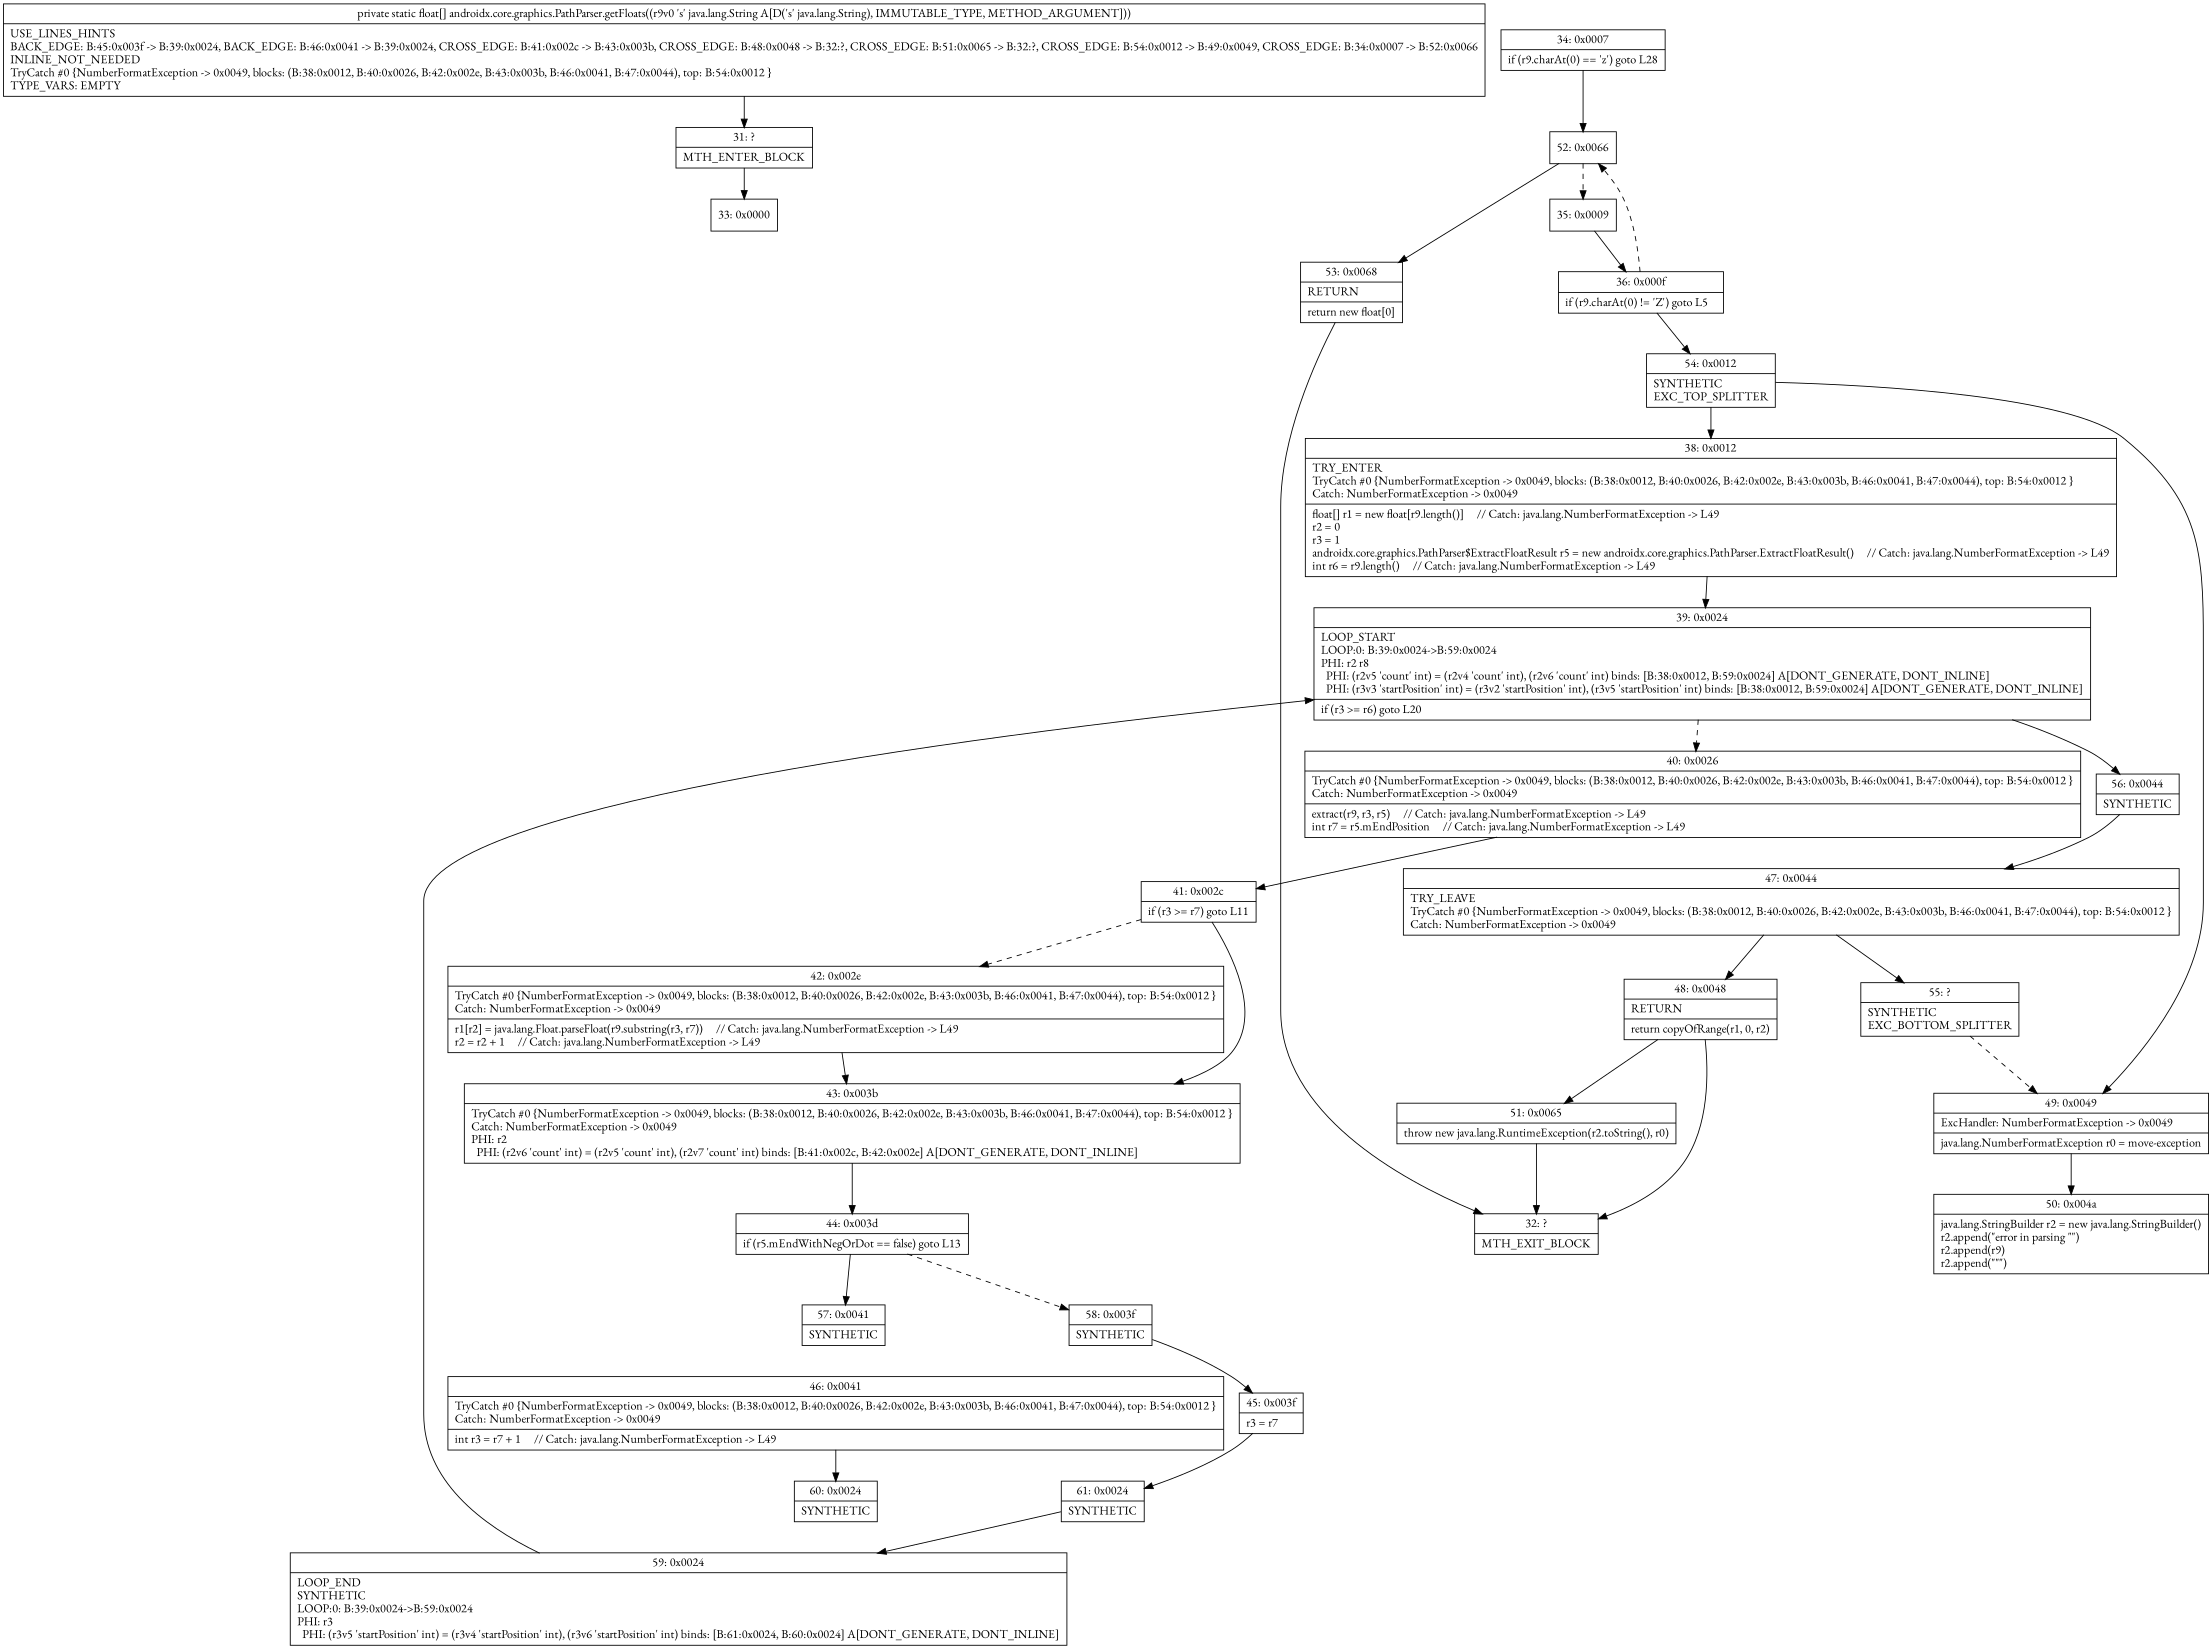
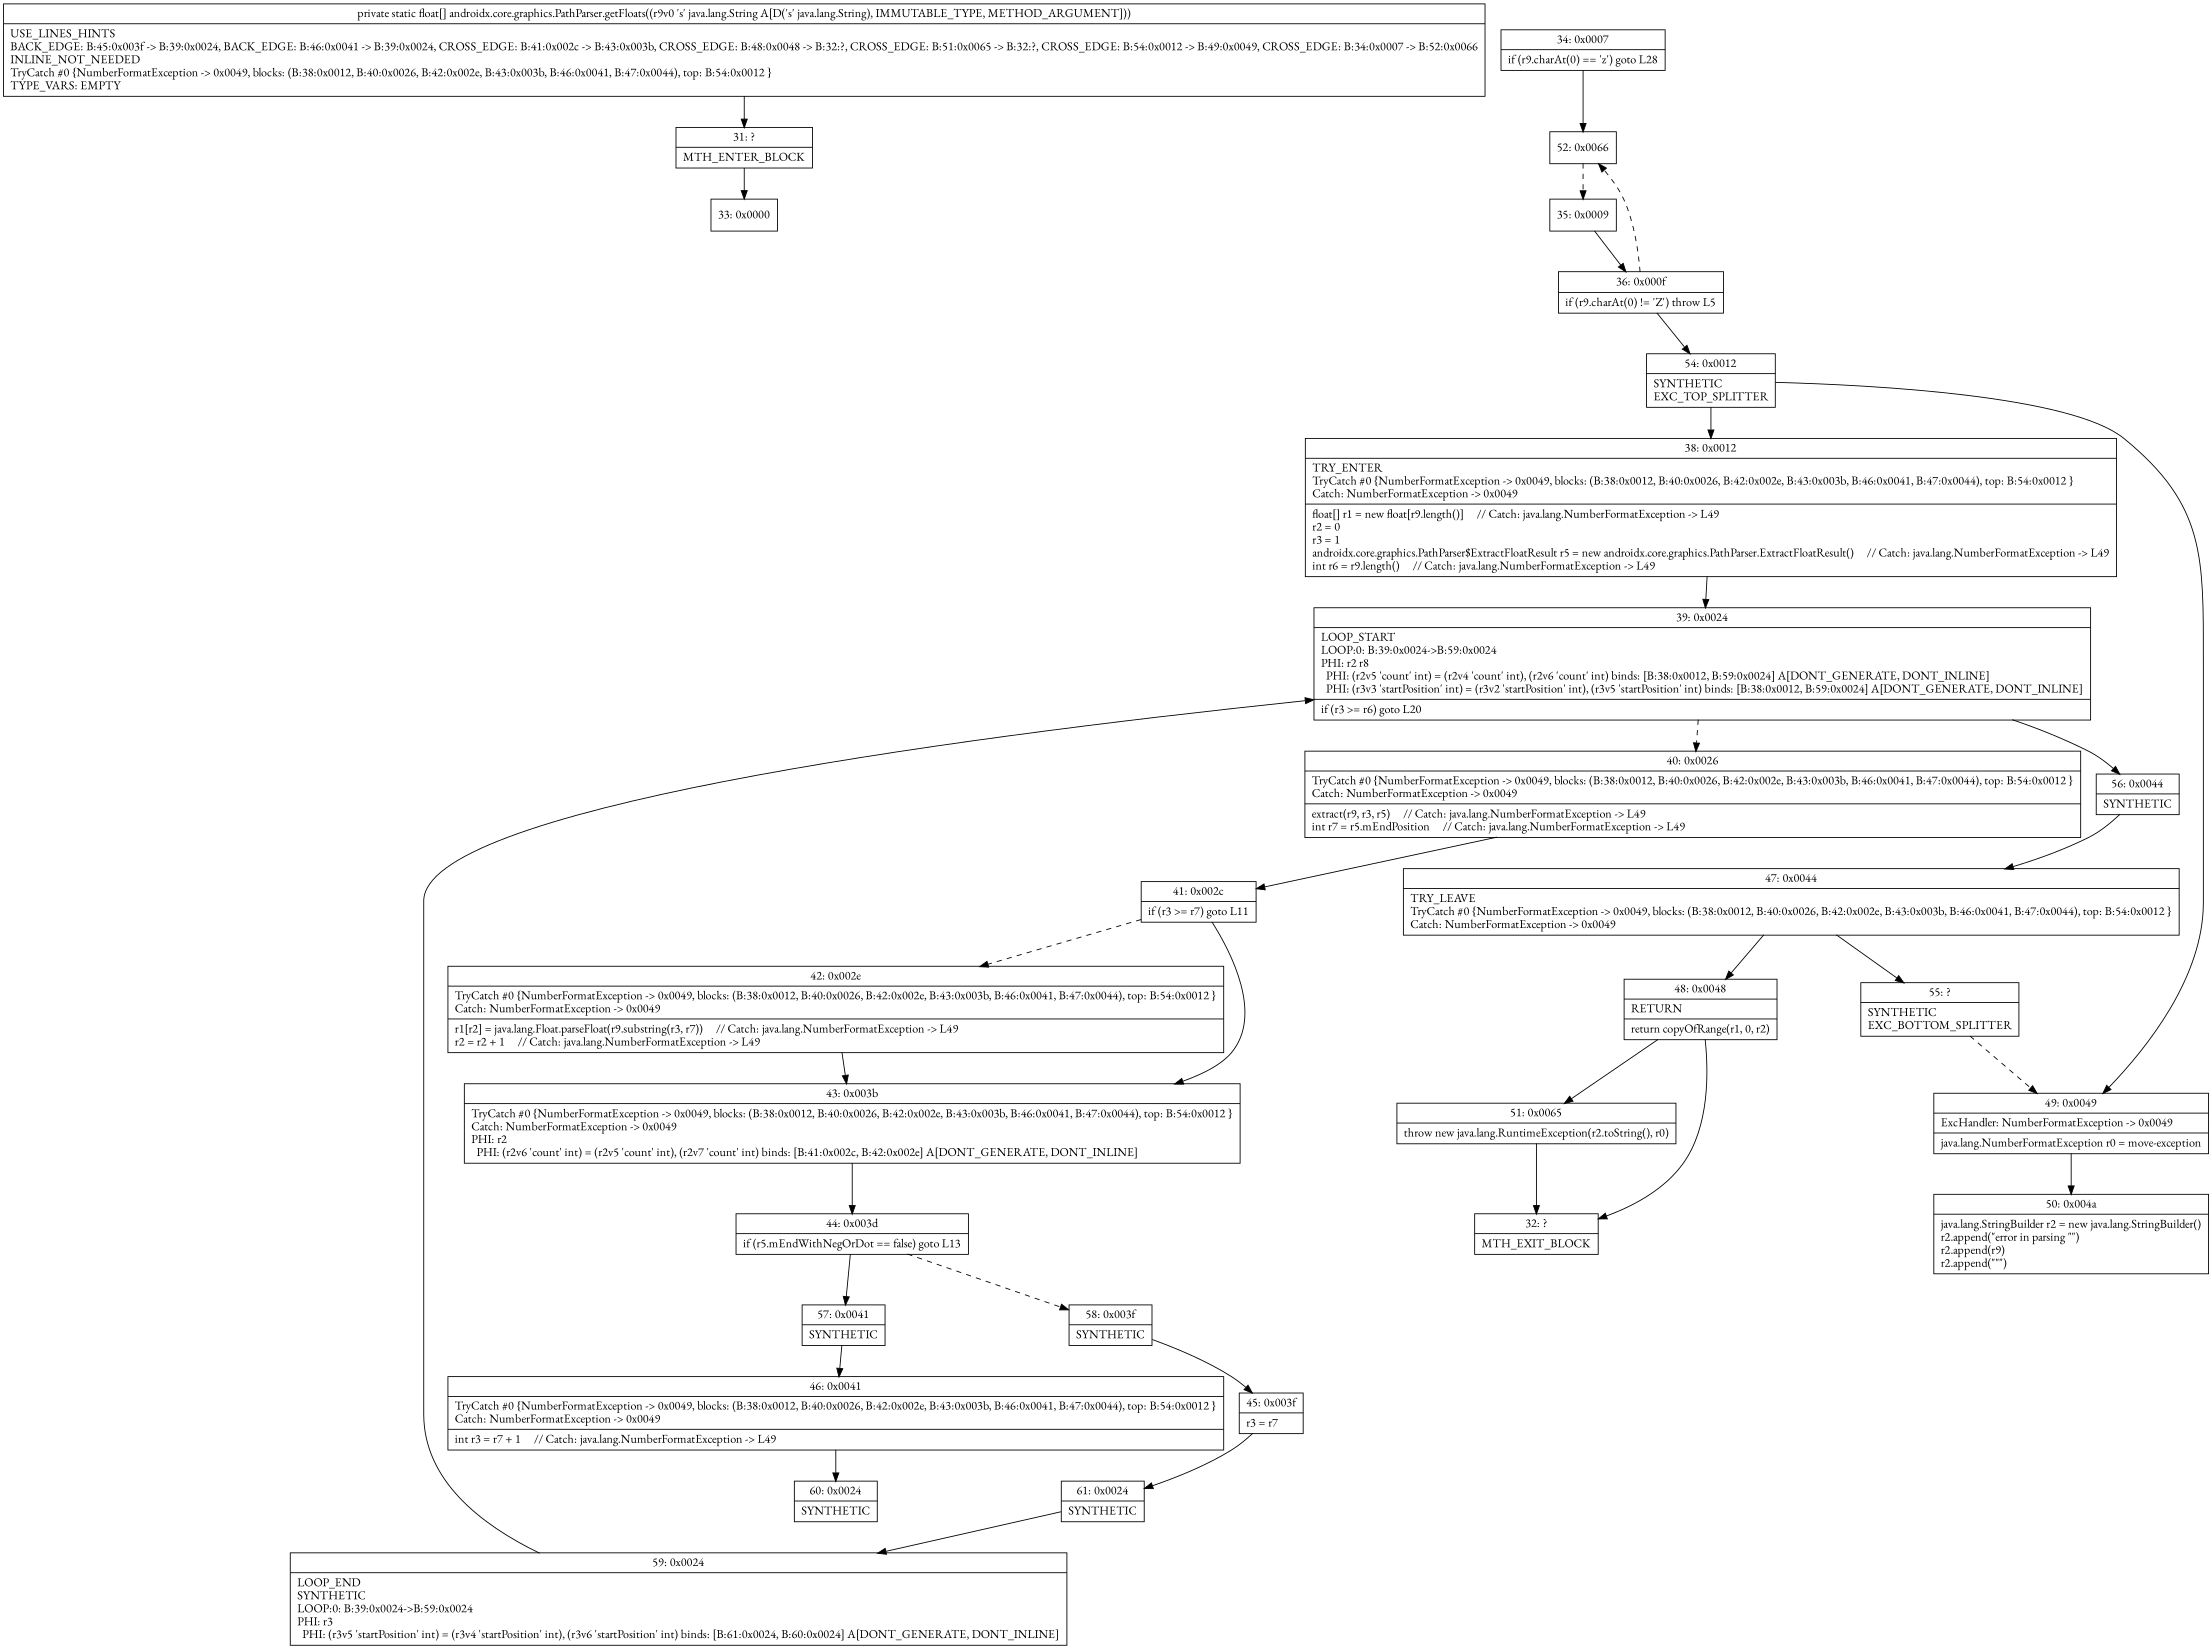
node "53: 0x0068": removed
node "36: 0x000f": text "if (r9.charAt(0) != 'Z') goto L5" -> "if (r9.charAt(0) != 'Z') throw L5"
edge "57: 0x0041" -> "46: 0x0041": added
